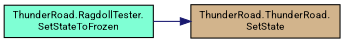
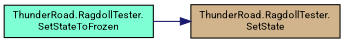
node "ThunderRoad.ThunderRoad. SetState": label "ThunderRoad.ThunderRoad. SetState" -> "ThunderRoad.RagdollTester. SetState"
